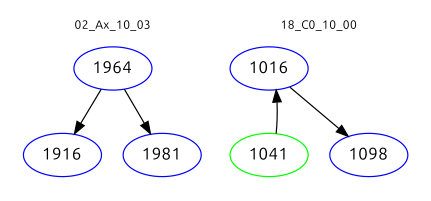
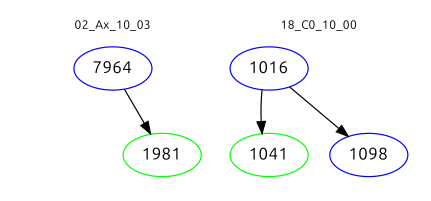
node "1964": label "1964" -> "7964"
edge "1041" -> "1016": reversed
node "1916": removed
node "1981": color blue -> green
